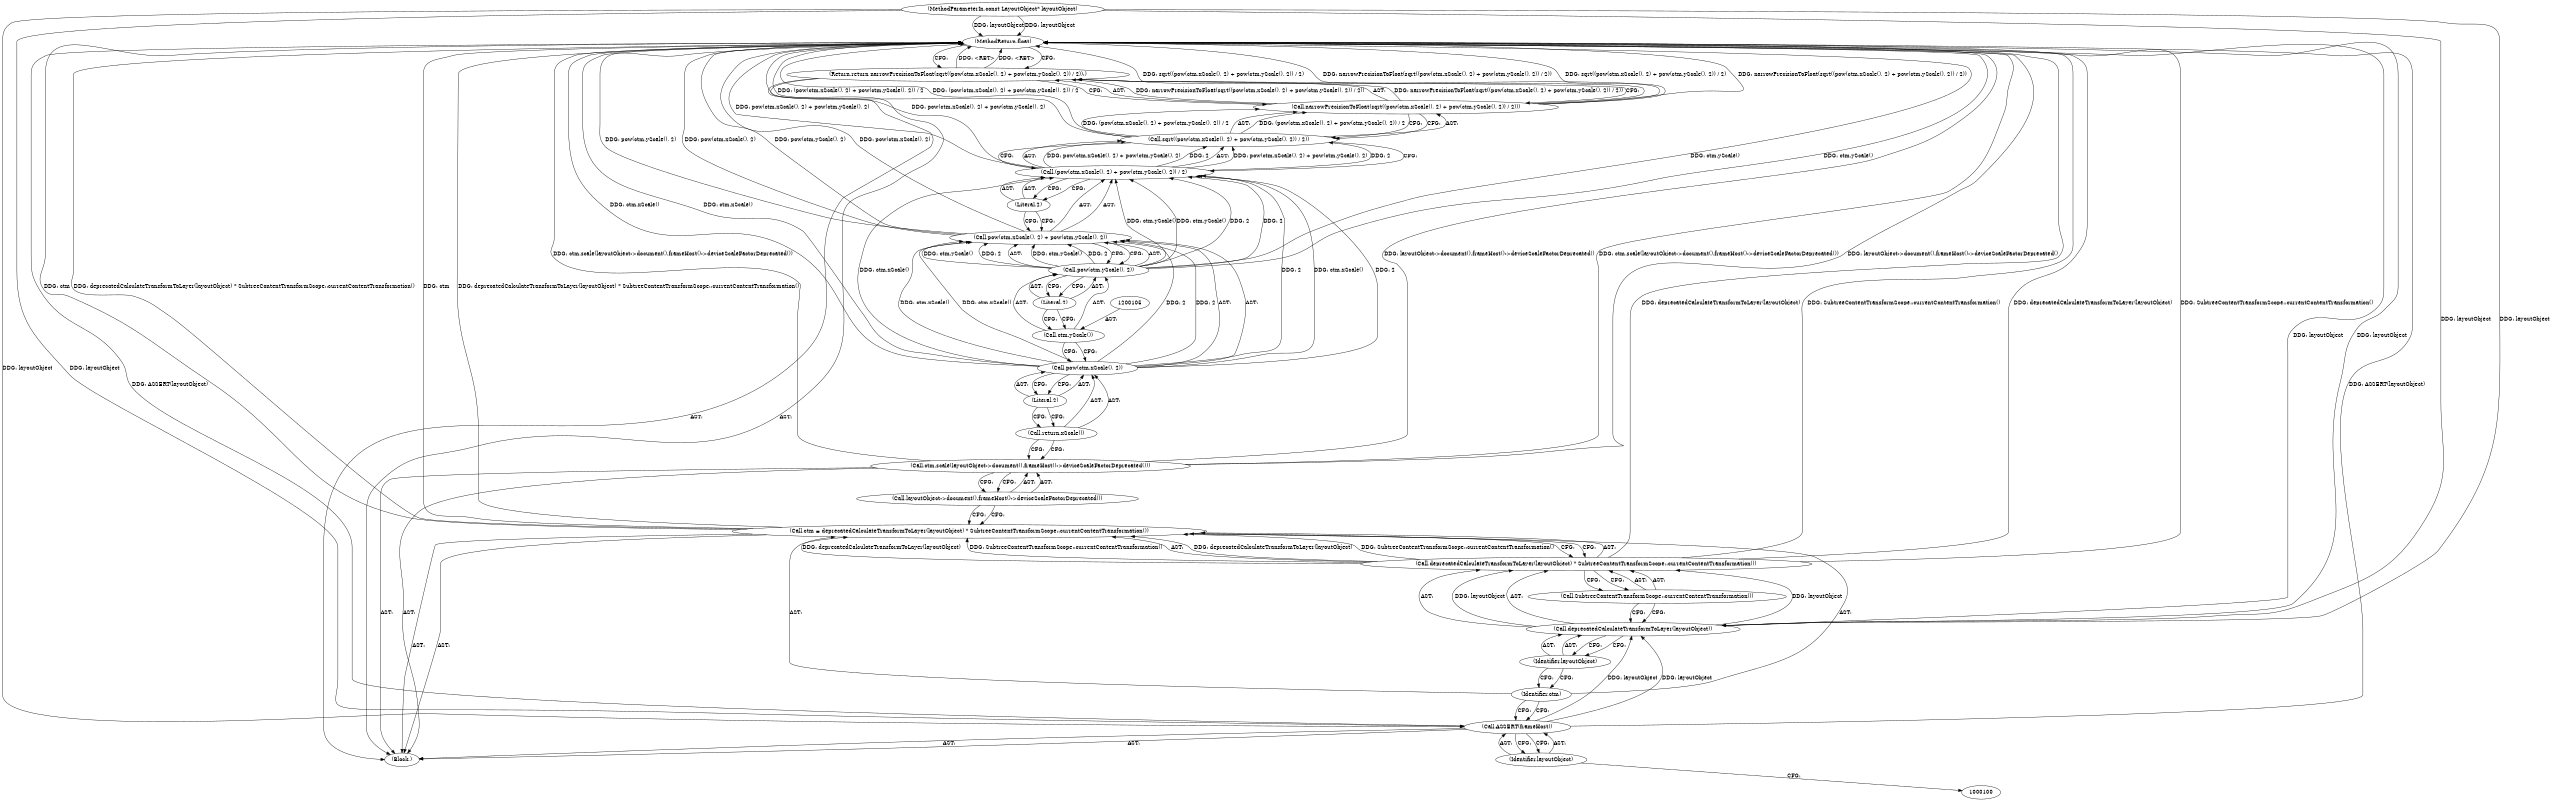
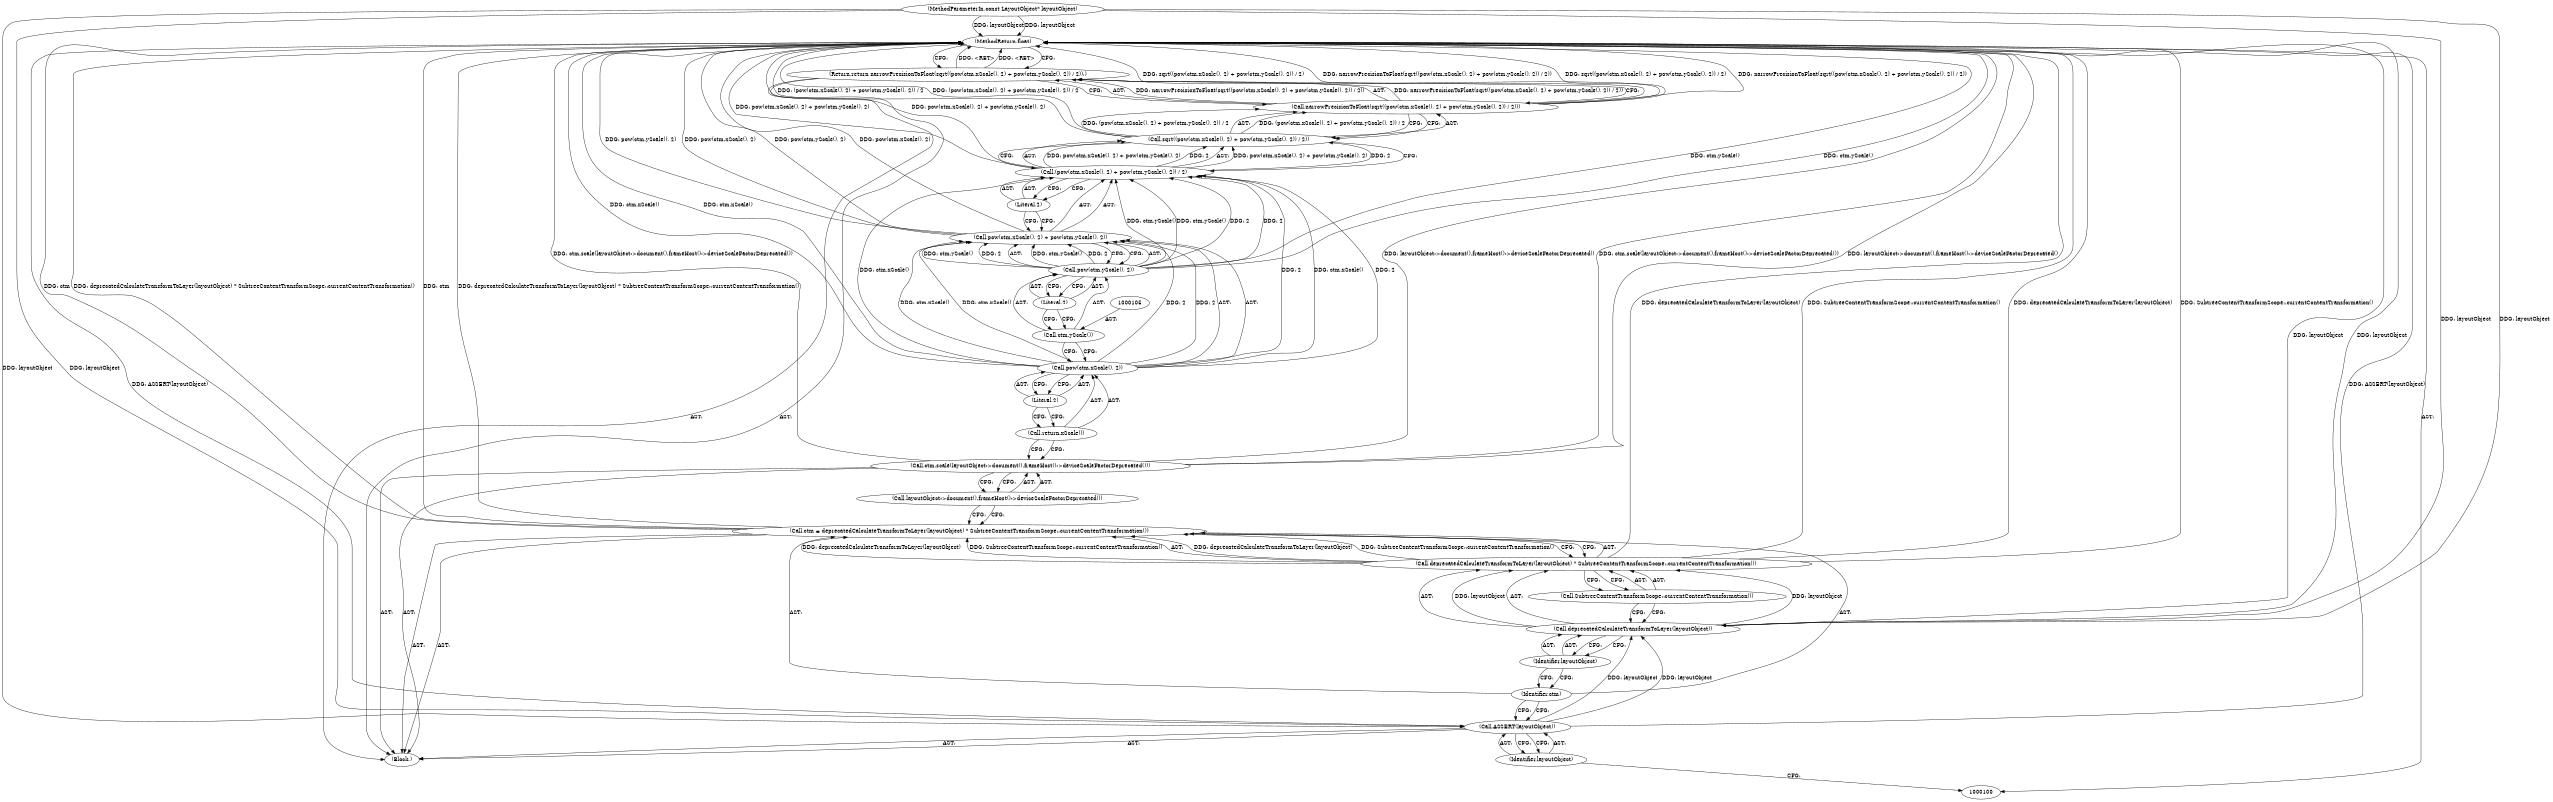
edge "(MethodReturn,float)" -> "1000100": added, label "AST:"
node "1200105": label "1200105" -> "1000105"
node "(Call,ASSERT(frameHost))": label "(Call,ASSERT(frameHost))" -> "(Call,ASSERT(layoutObject))"
